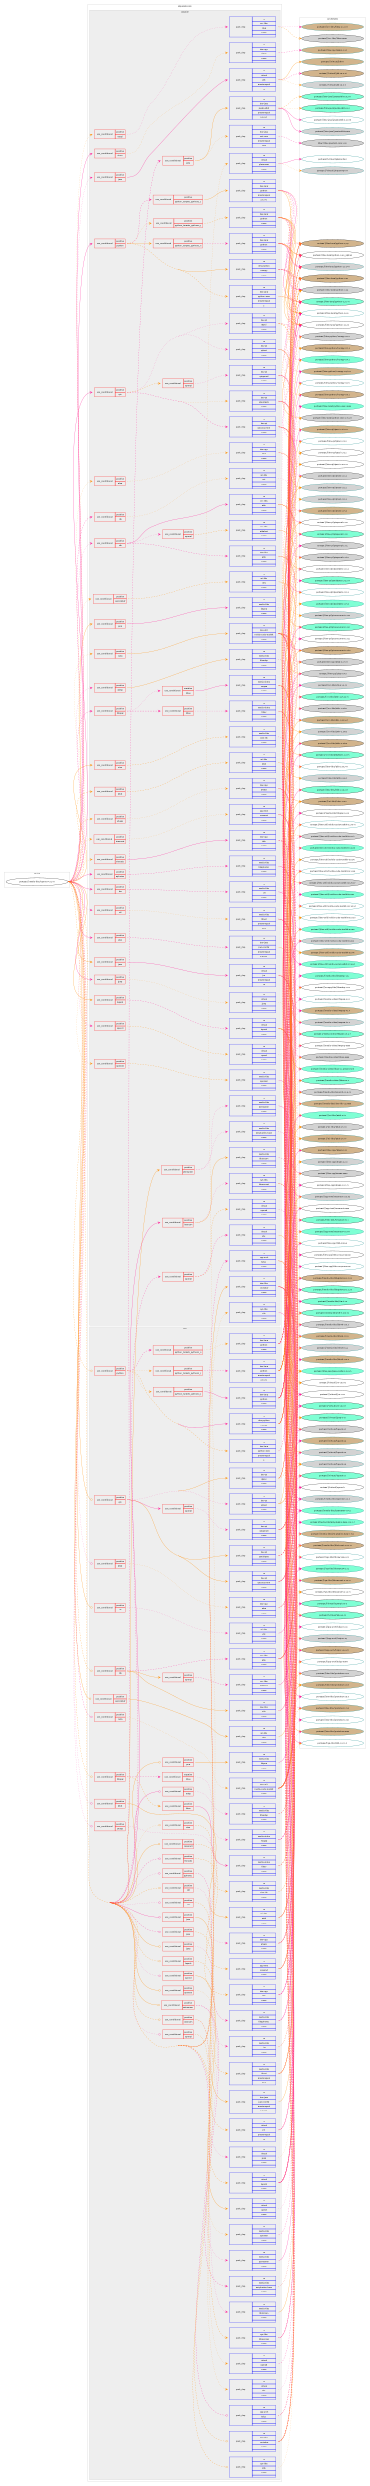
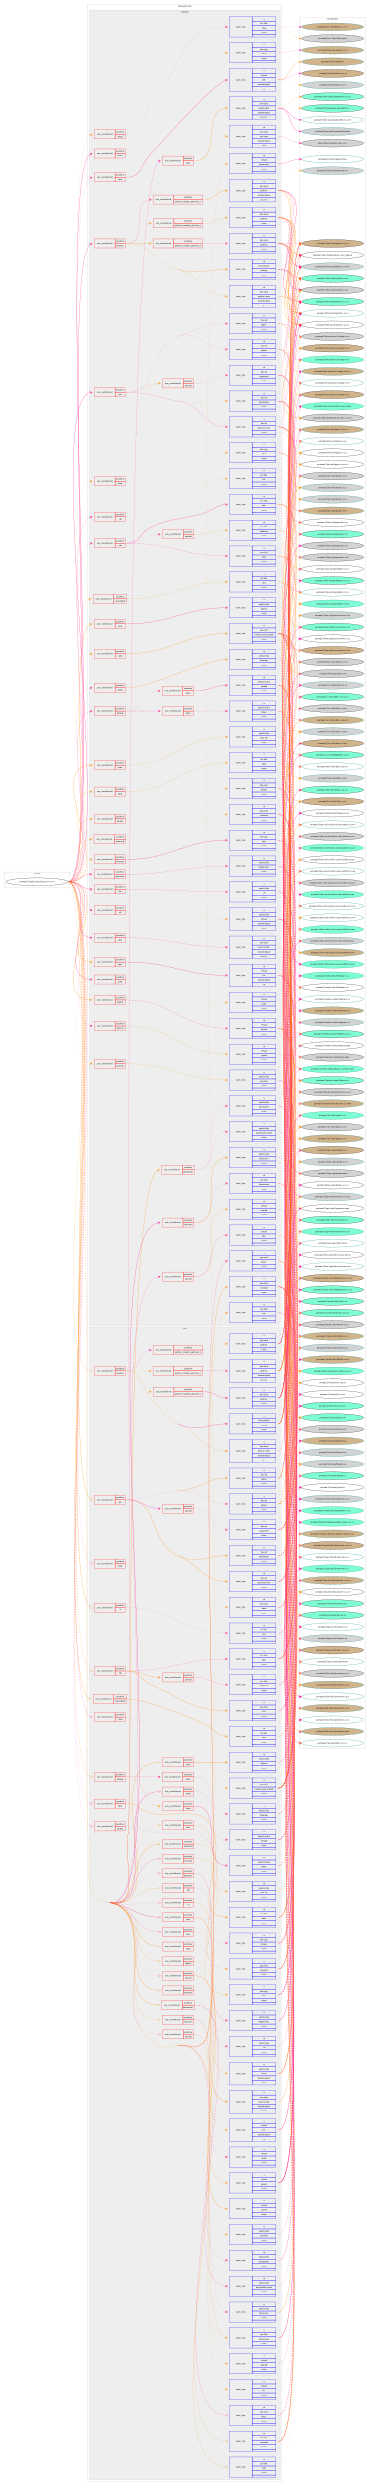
node "portage://dev-lang/python-3.8.1": fillcolor tan -> aquamarine
node "portage://numpy-libs/libwebp-1.0.3": label "portage://numpy-libs/libwebp-1.0.3" -> "portage://media-libs/libwebp-1.0.3"
